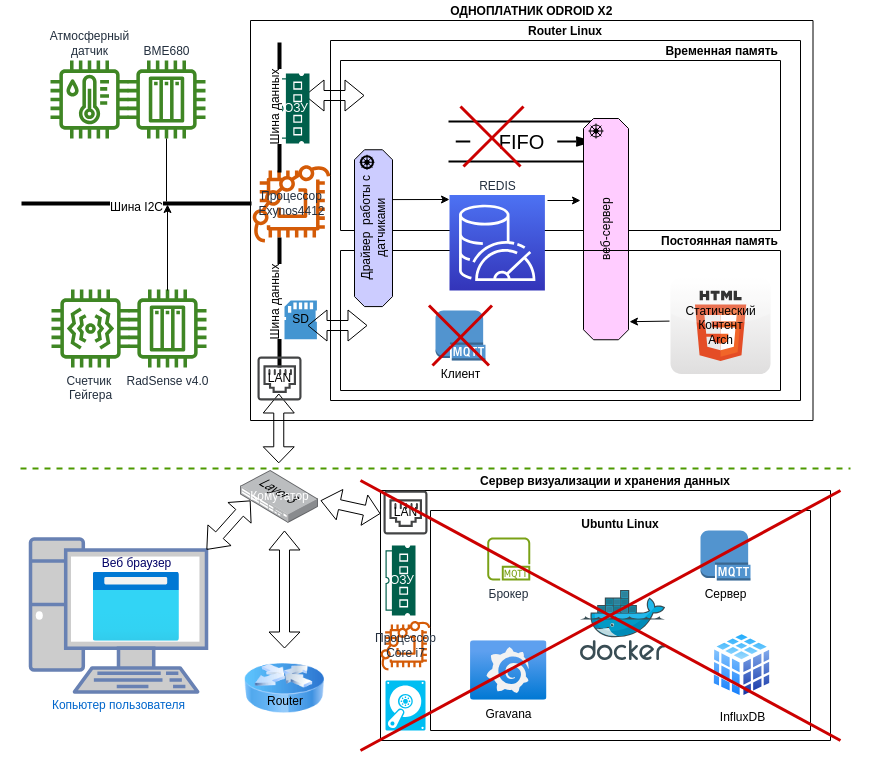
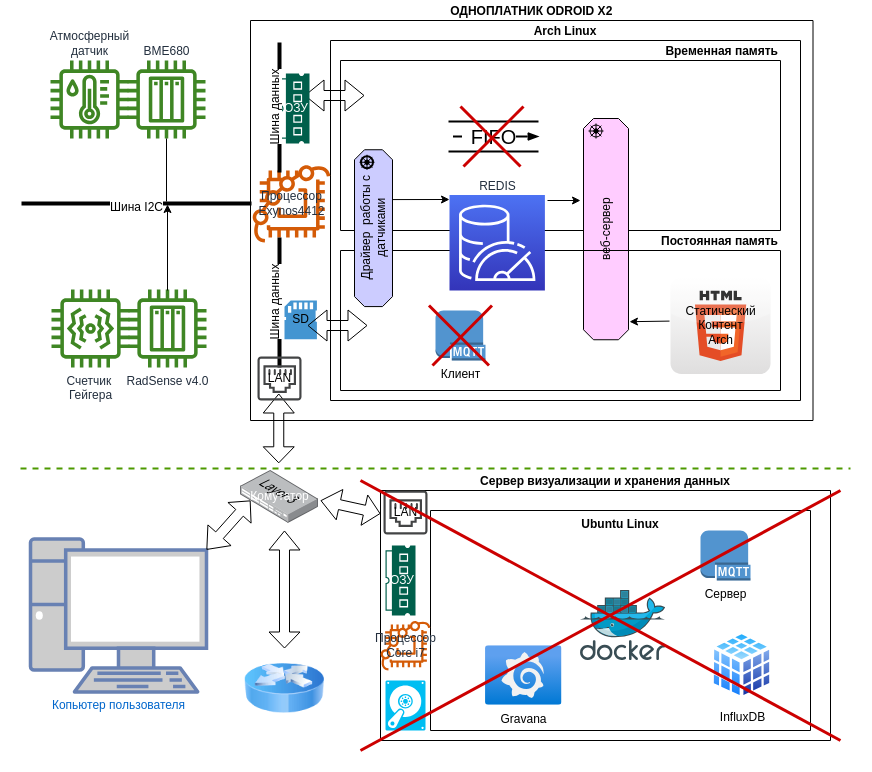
node "Router Linux": label "Router Linux" -> "Arch Linux"
node "FIFO": size 145x40 -> 90x30
node "Брокер": removed
node "Веб браузер": removed
node "Gravana": moved (509, 671) -> (524, 676)
node "Router": removed
